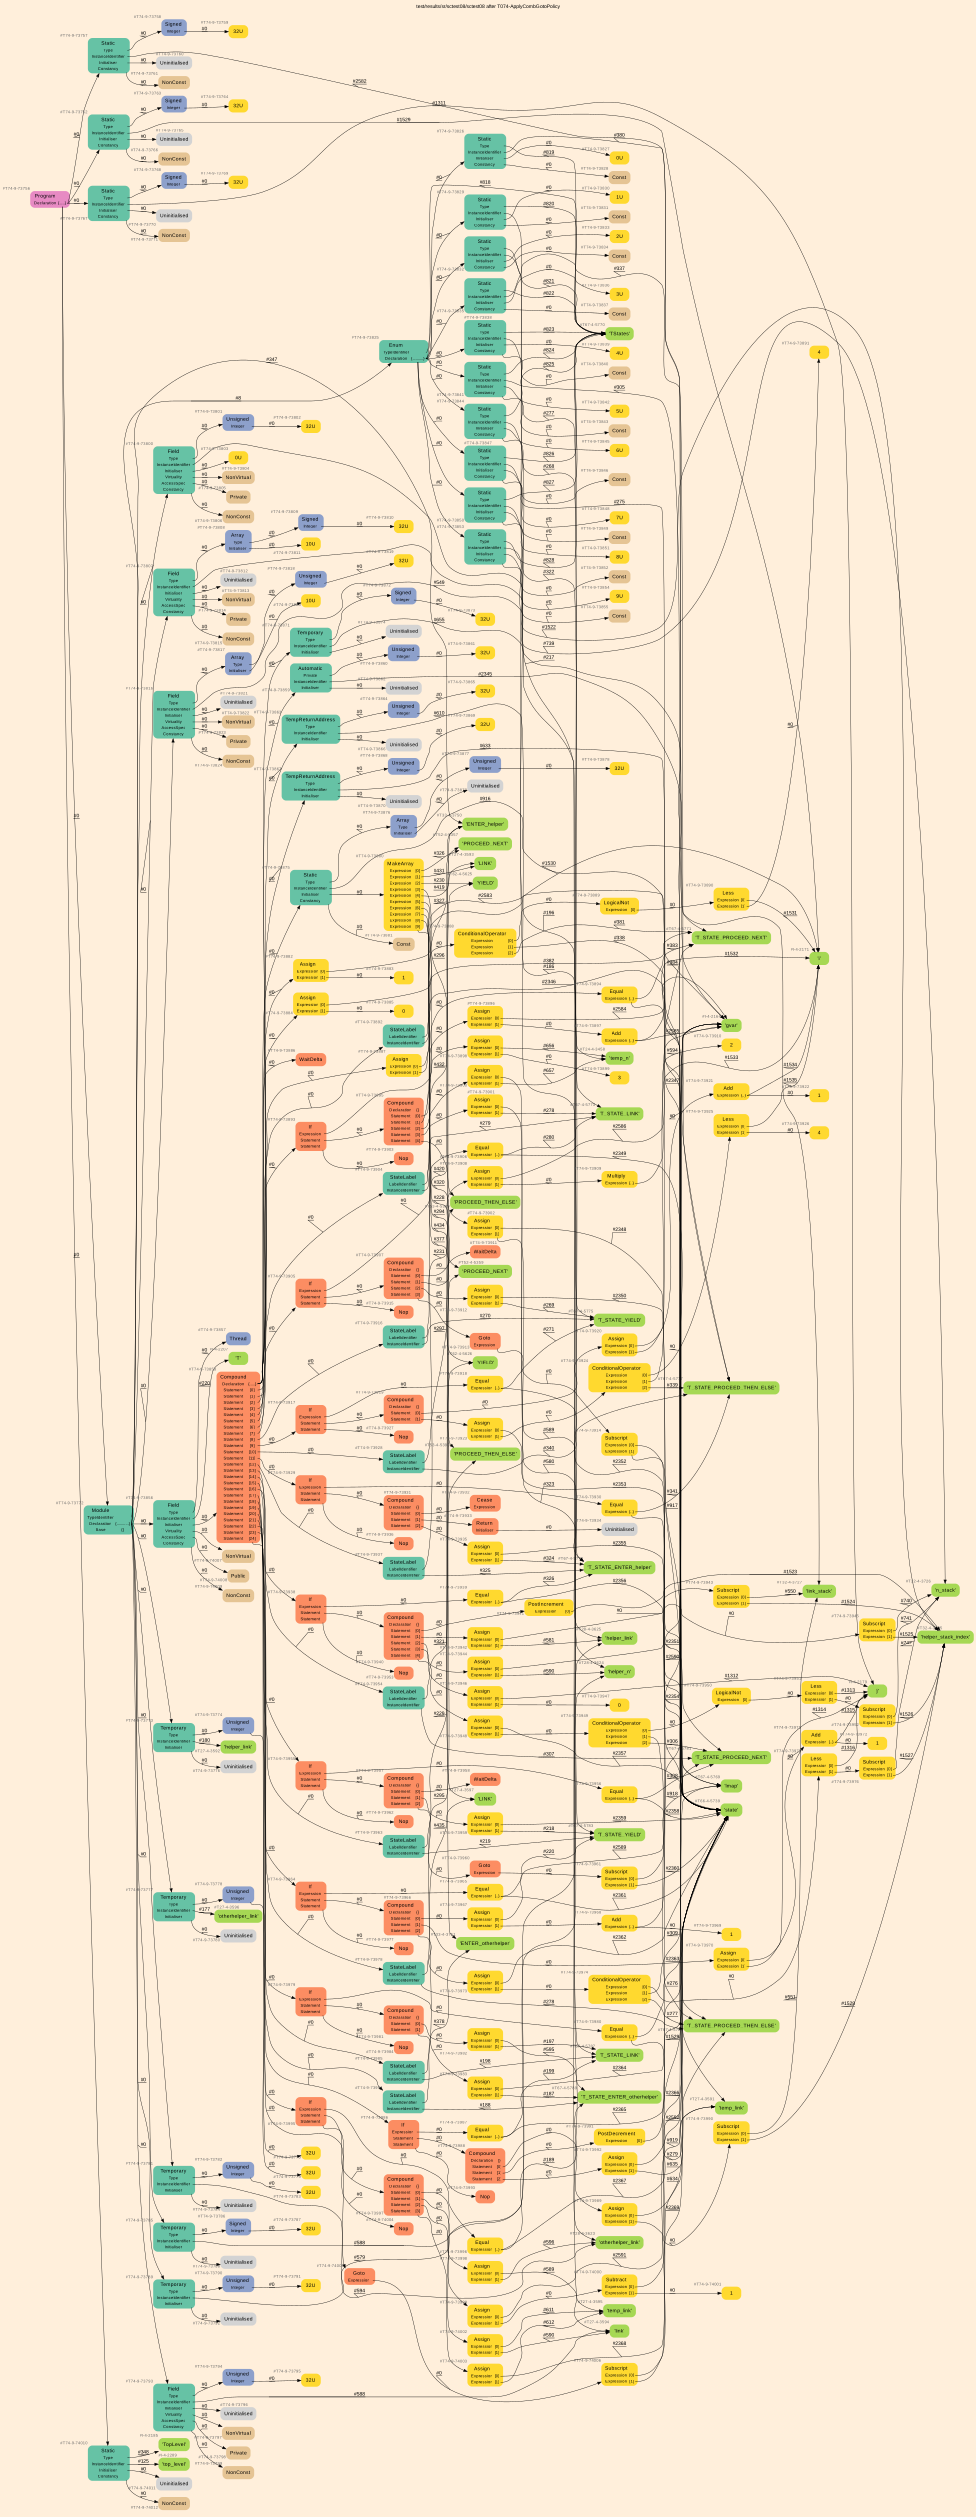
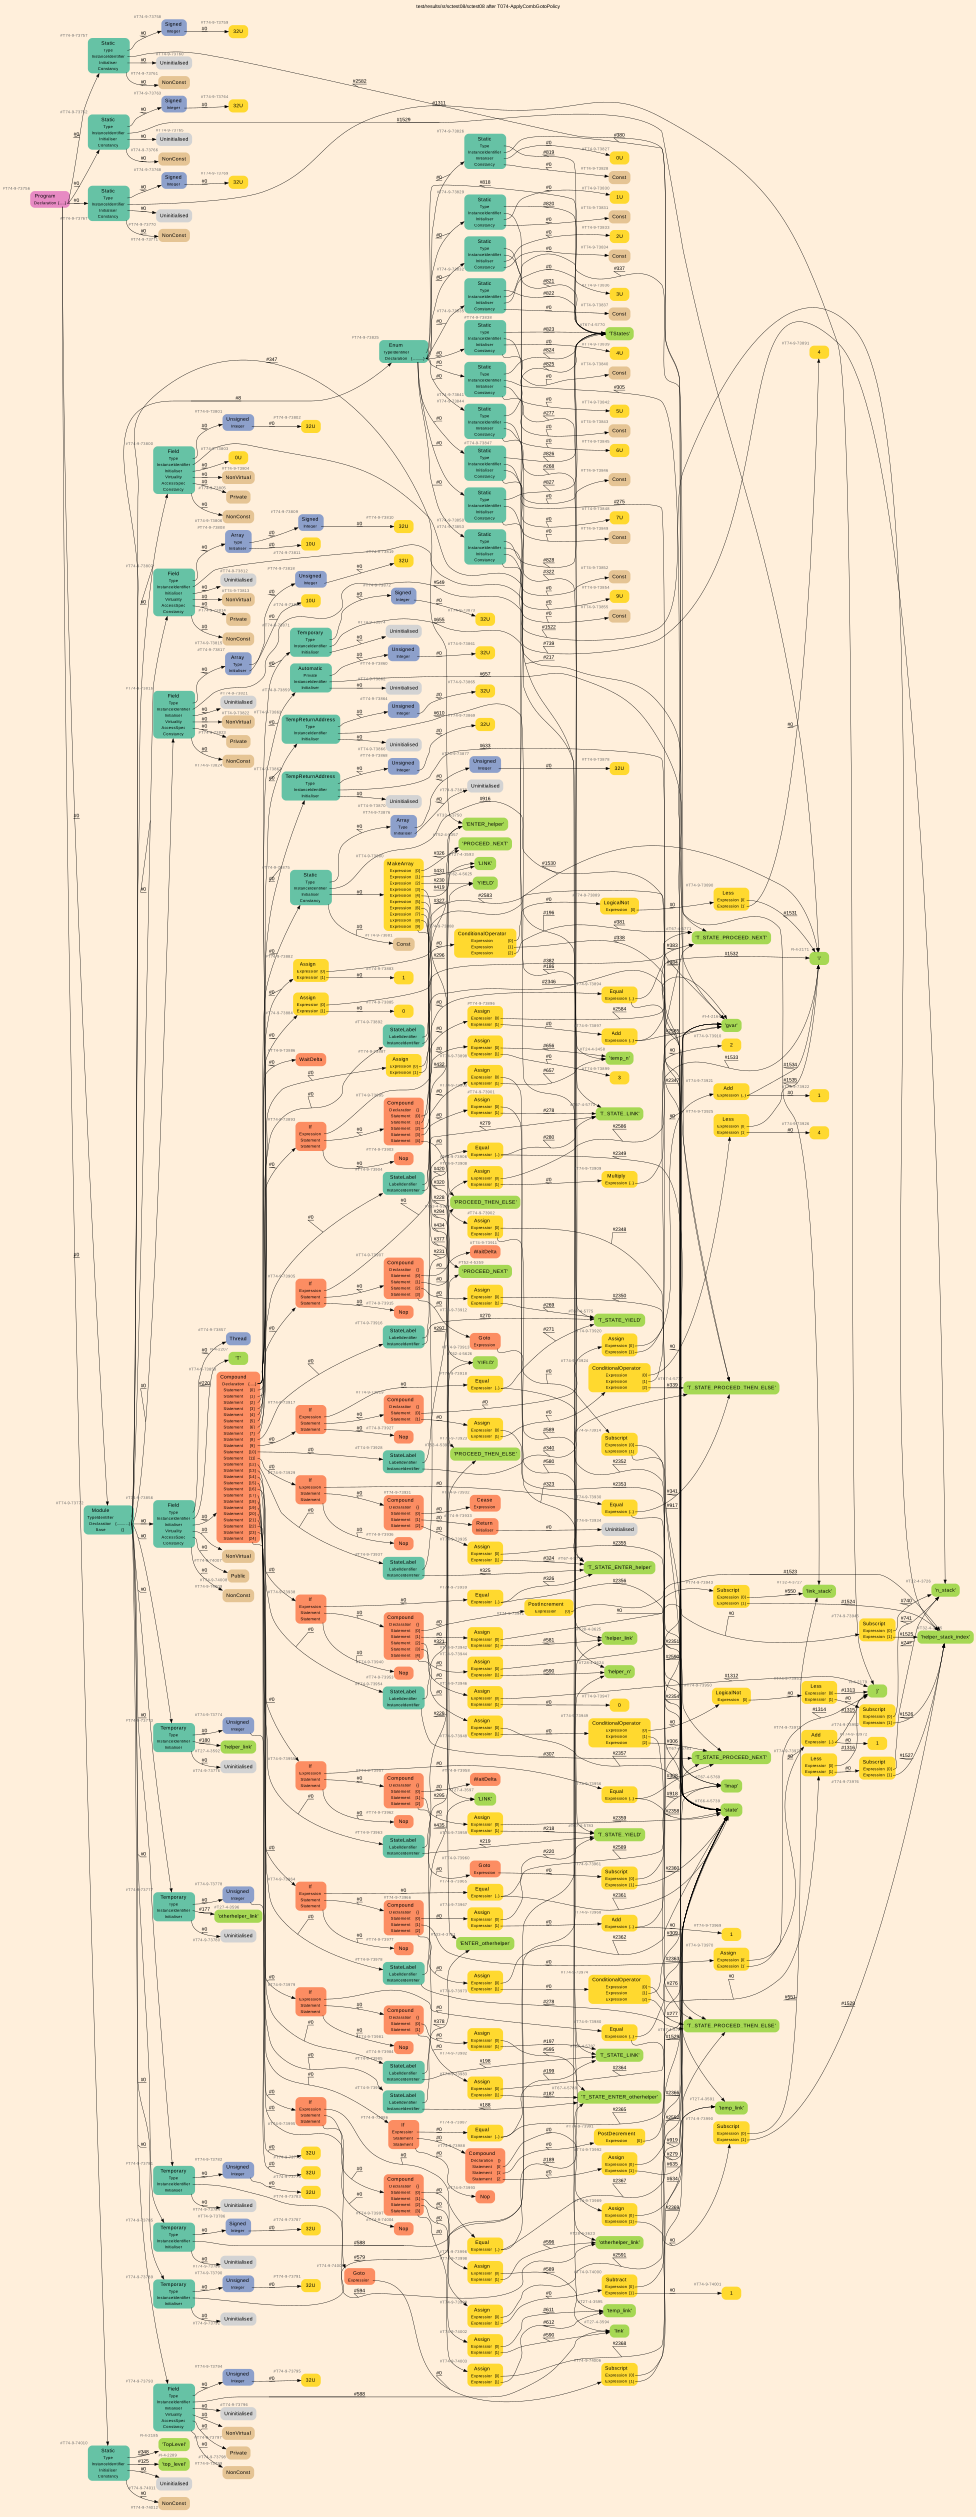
node "8U": removed
edge "Automatic" -> "'state'": label "#2345" -> "#657"
edge "Multiply" -> "2": label "#594" -> "#0"
